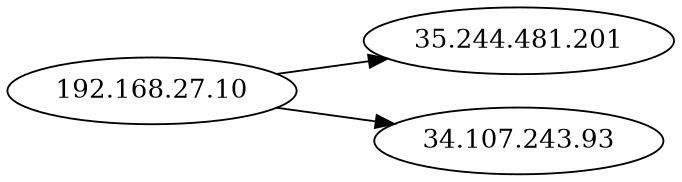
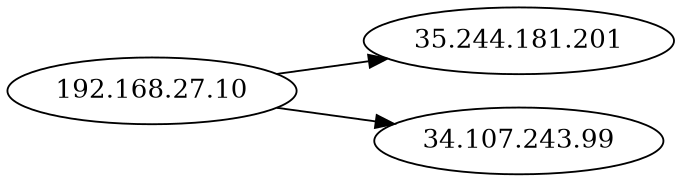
node "35.244.481.201": label "35.244.481.201" -> "35.244.181.201"
node "34.107.243.93": label "34.107.243.93" -> "34.107.243.99"
